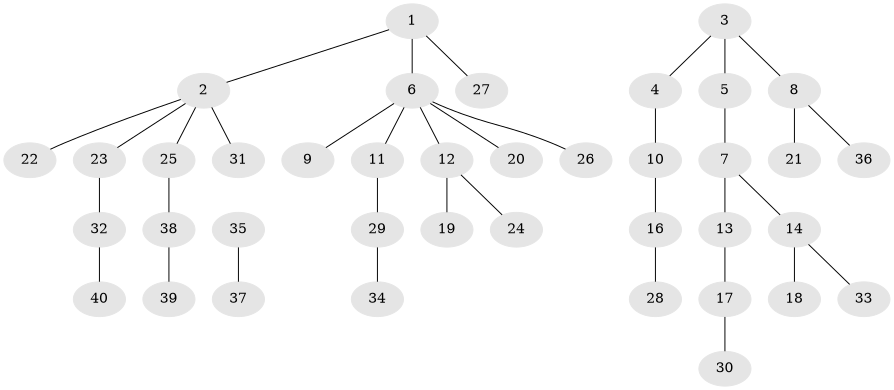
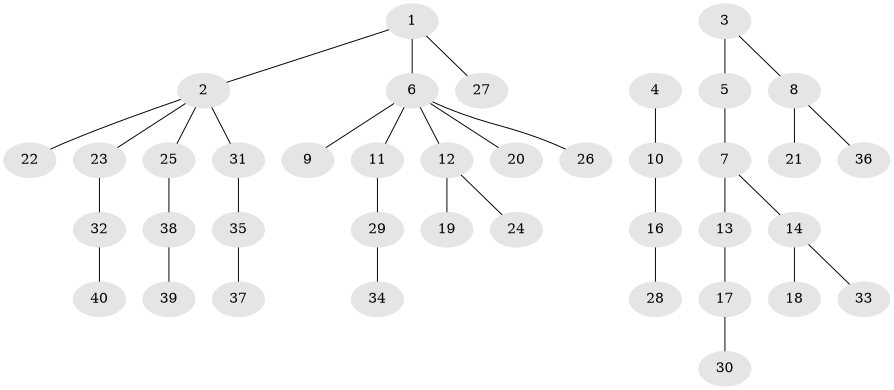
edge "3" -- "4": removed
edge "31" -- "35": added
